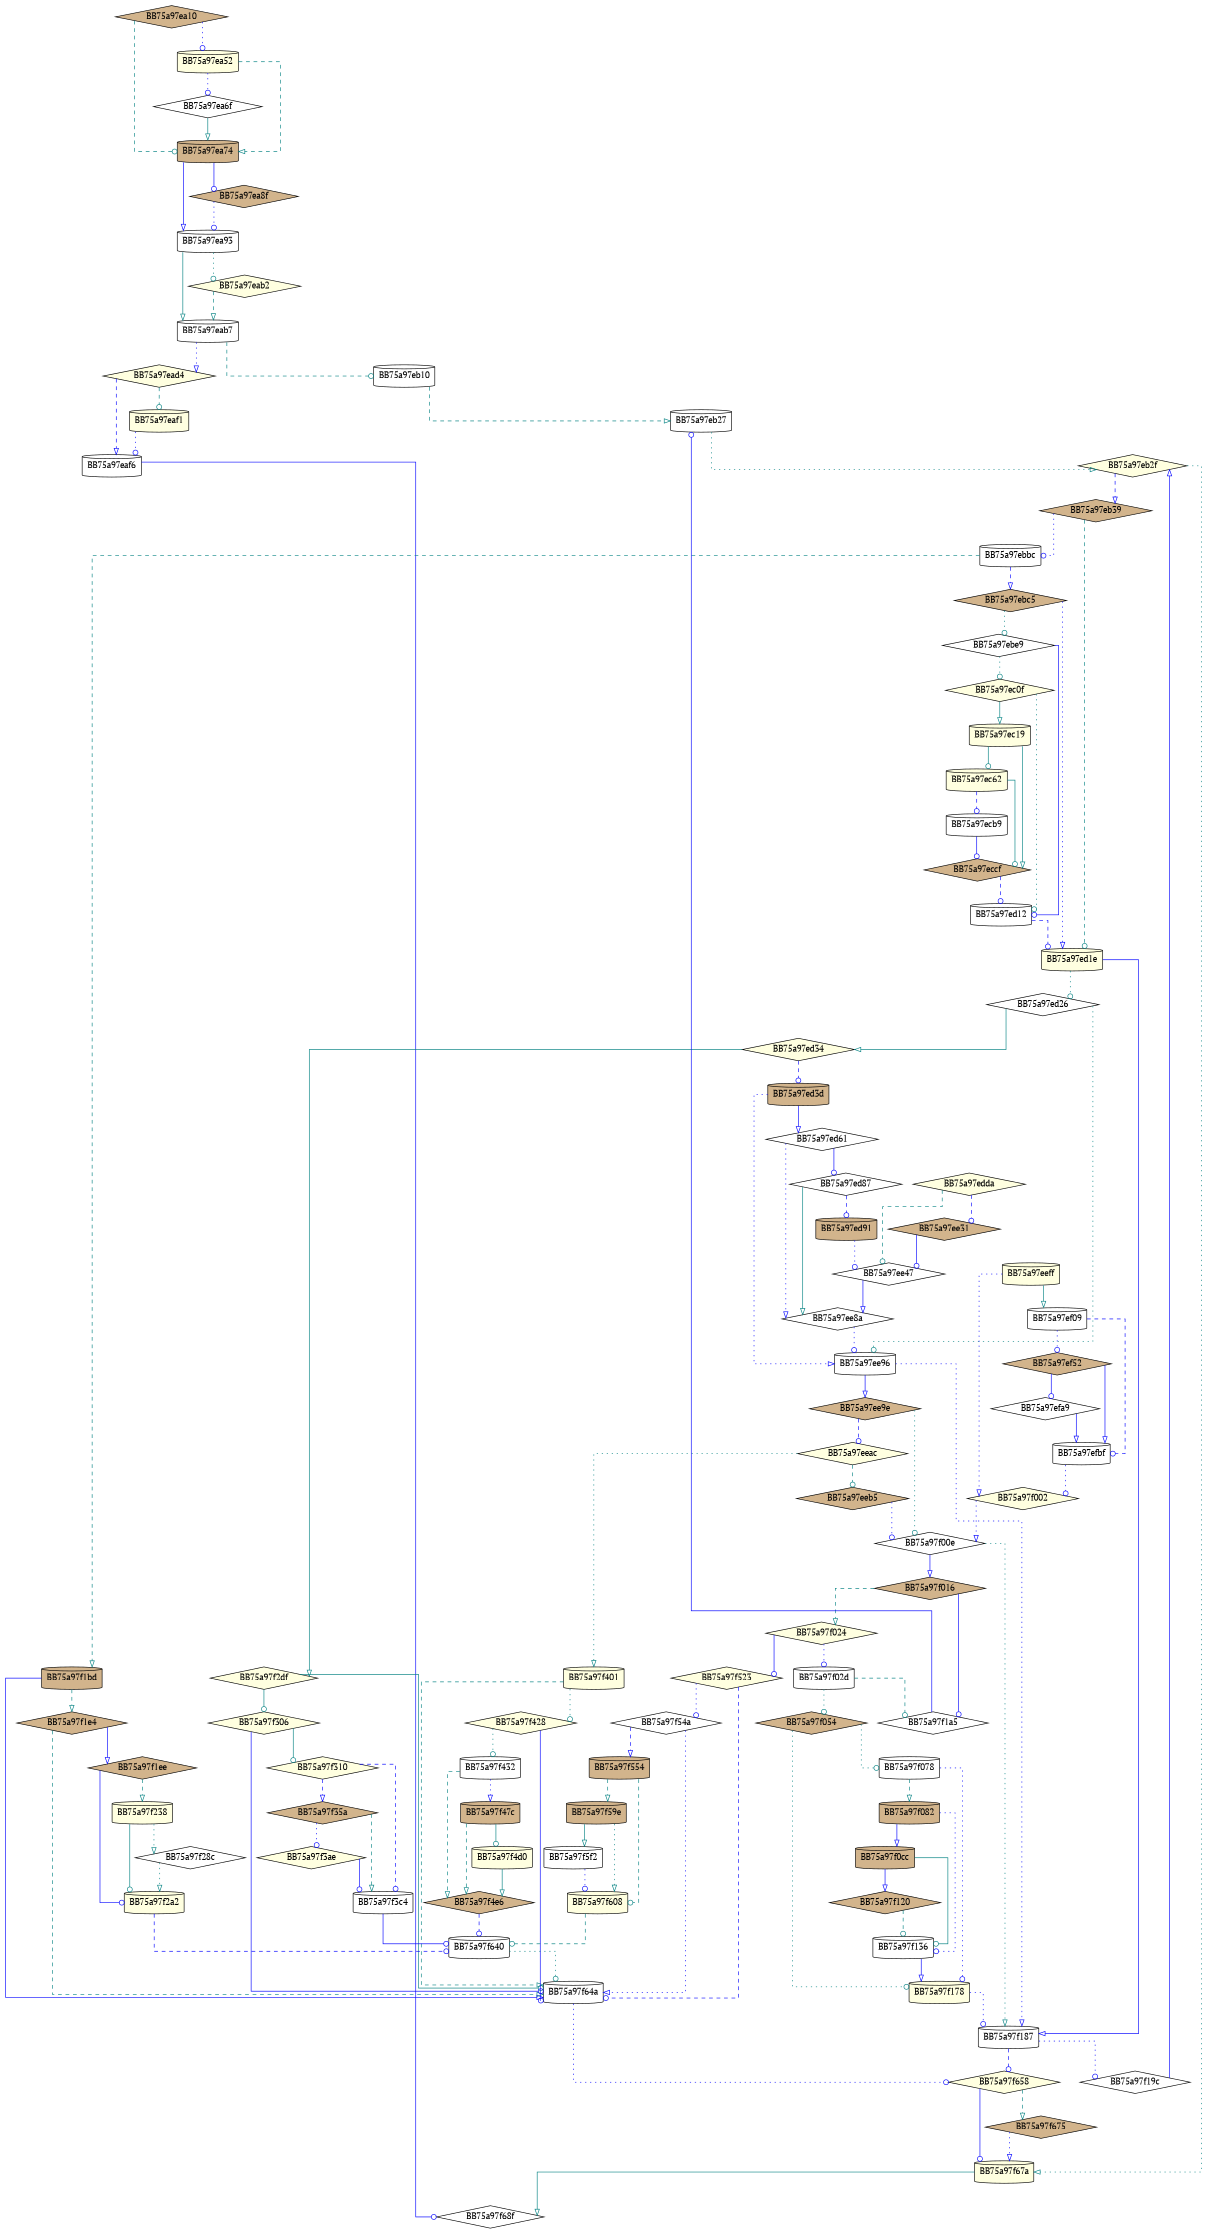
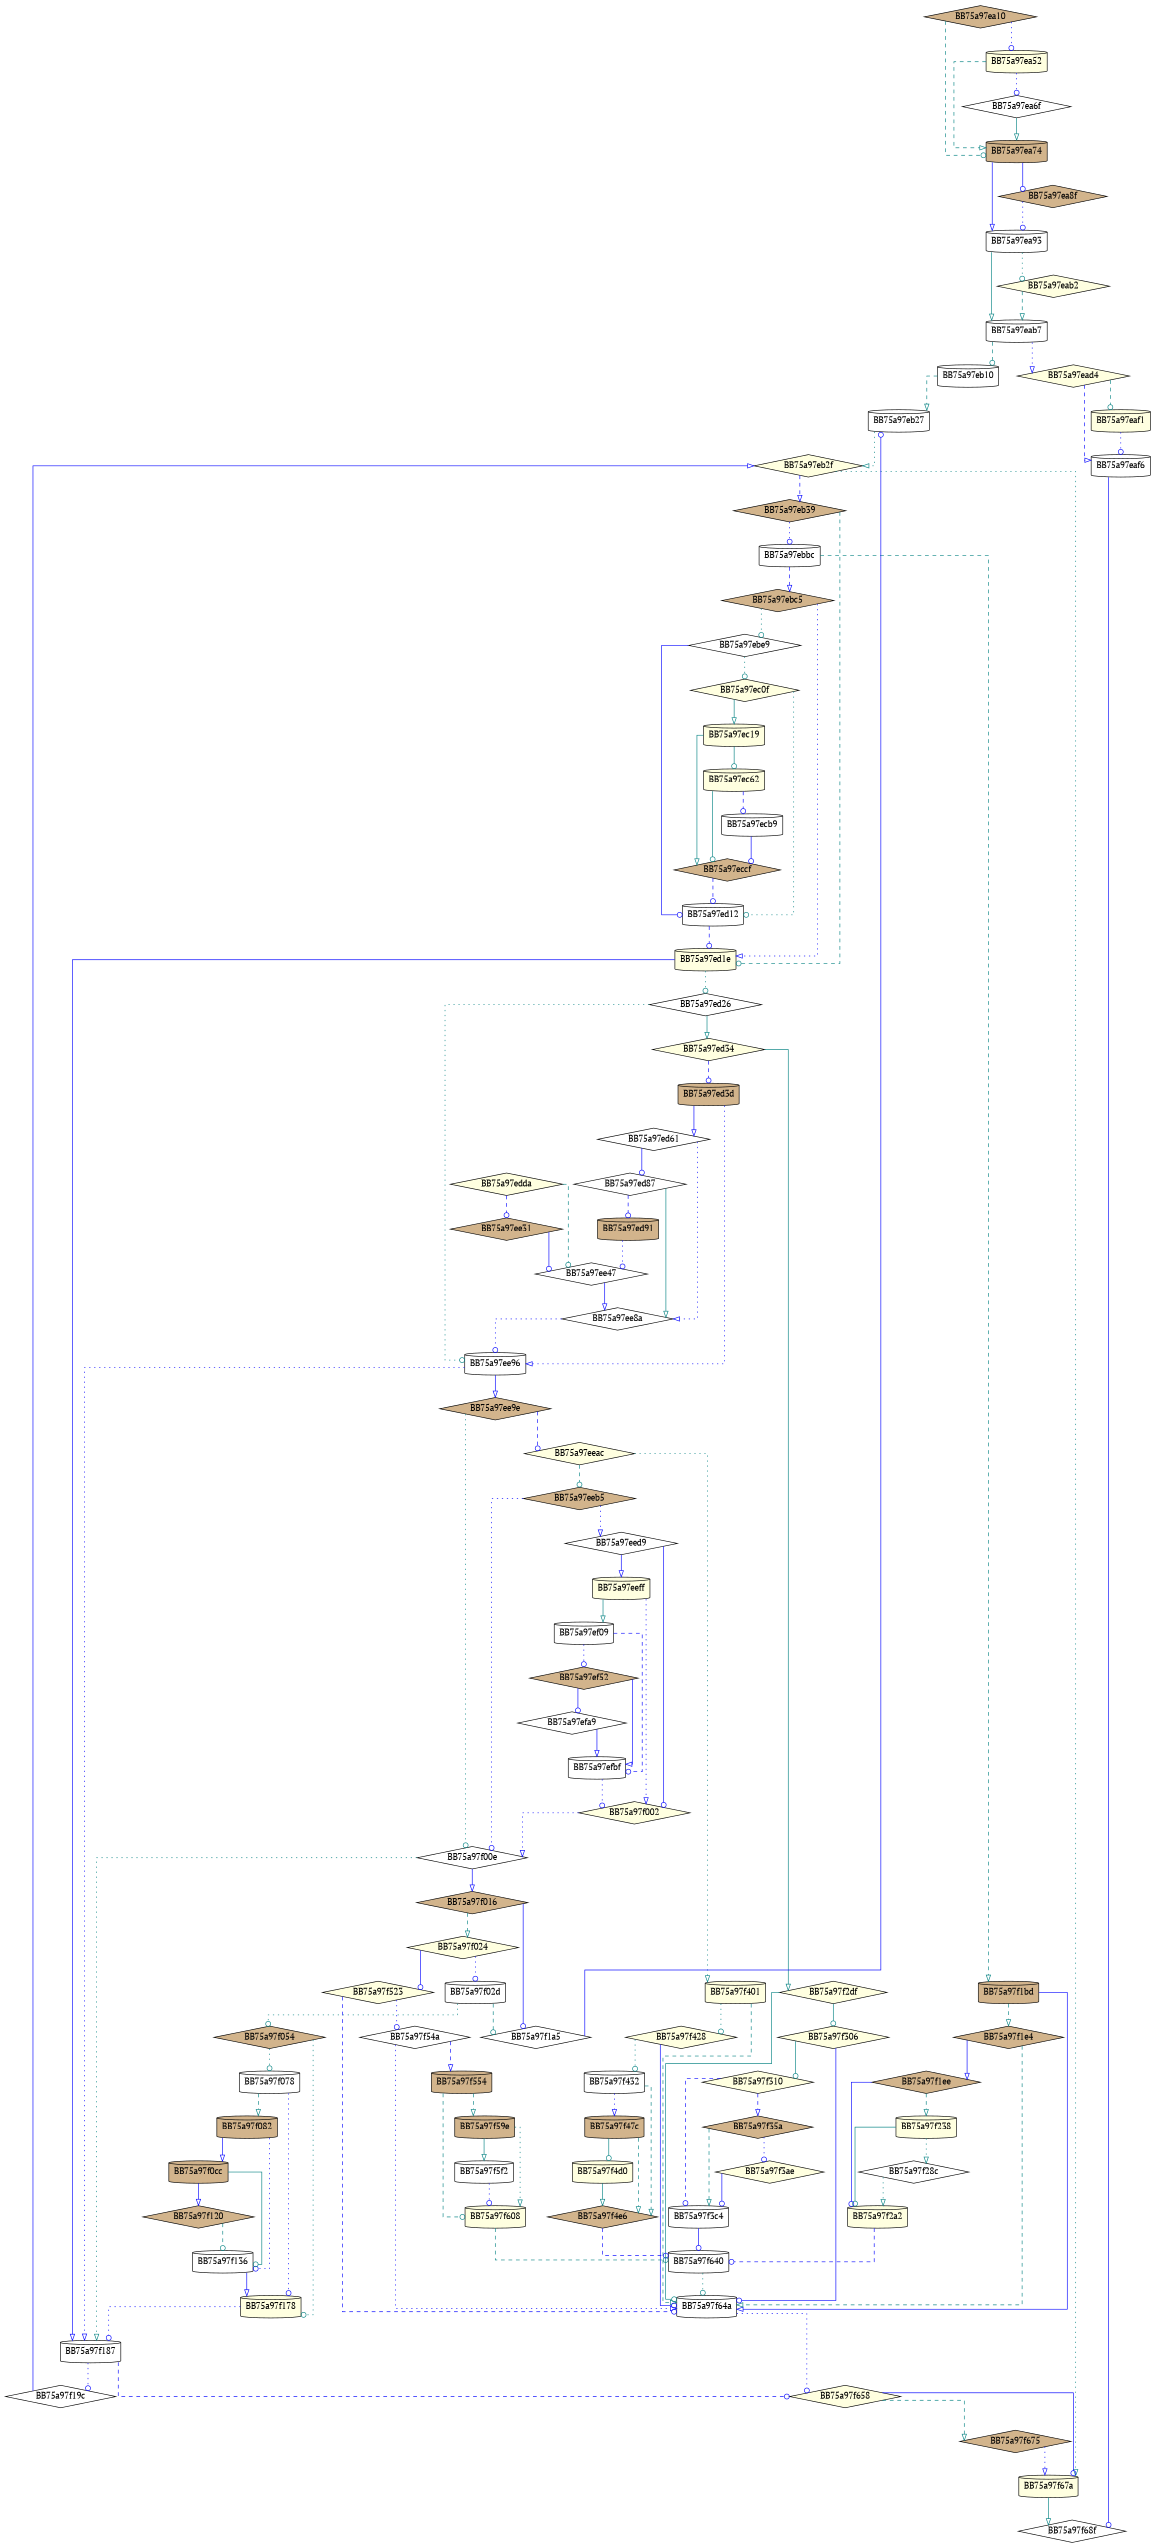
node "BB75a97eed9": added
